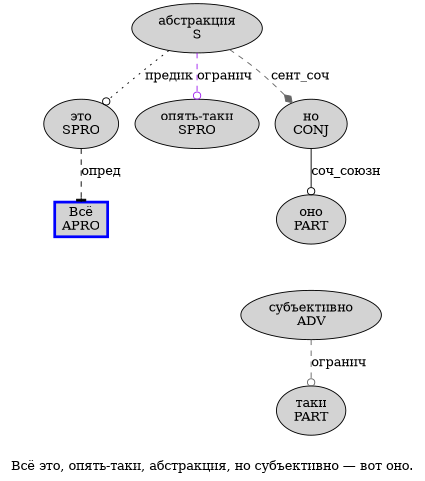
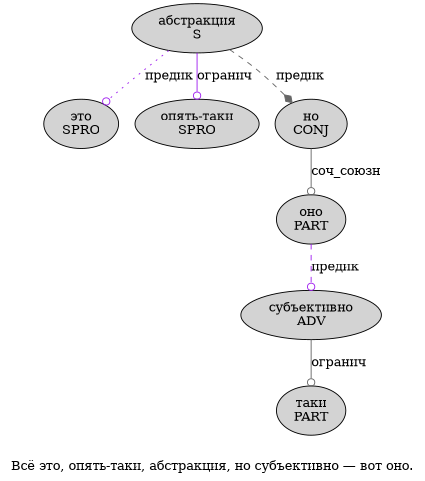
edge "абстракция S" -> "опять-таки SPRO": style dashed -> solid
edge "абстракция S" -> "это SPRO": color black -> purple
edge "абстракция S" -> "но CONJ": label "сент_соч" -> "предик"
edge "но CONJ" -> "оно PART": color black -> gray40
node "Всё APRO": removed
edge "оно PART" -> "субъективно ADV": added, label "предик"
edge "субъективно ADV" -> "таки PART": style dashed -> solid
